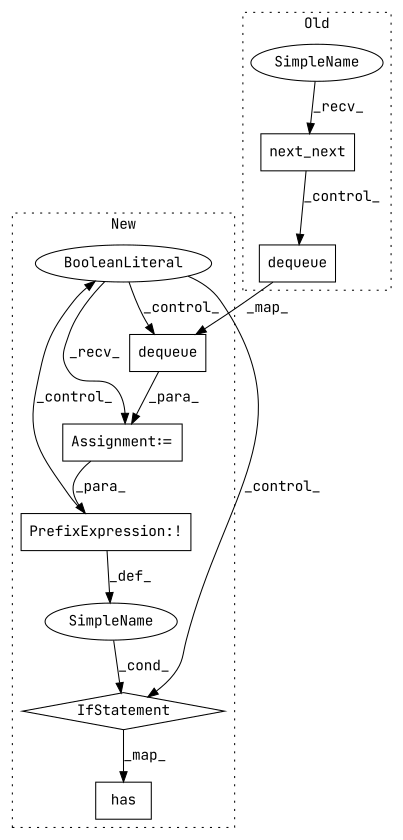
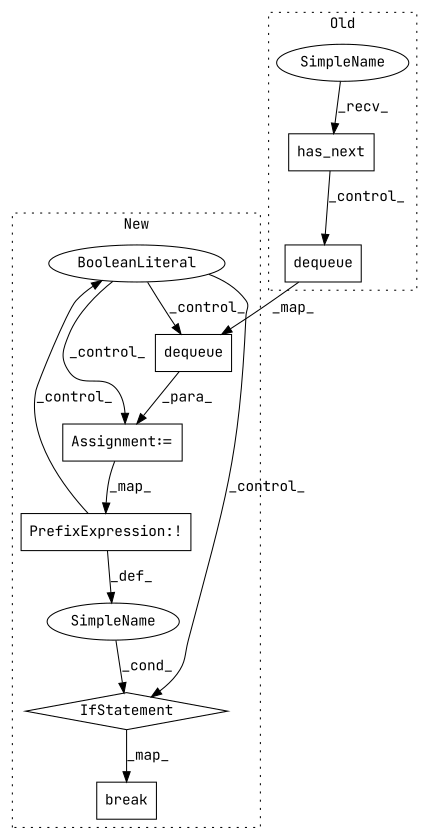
node "next_next": label "next_next" -> "has_next"
edge "BooleanLiteral" -> "Assignment:=": label "_recv_" -> "_control_"
edge "Assignment:=" -> "PrefixExpression:!": label "_para_" -> "_map_"
node "has": label "has" -> "break"
